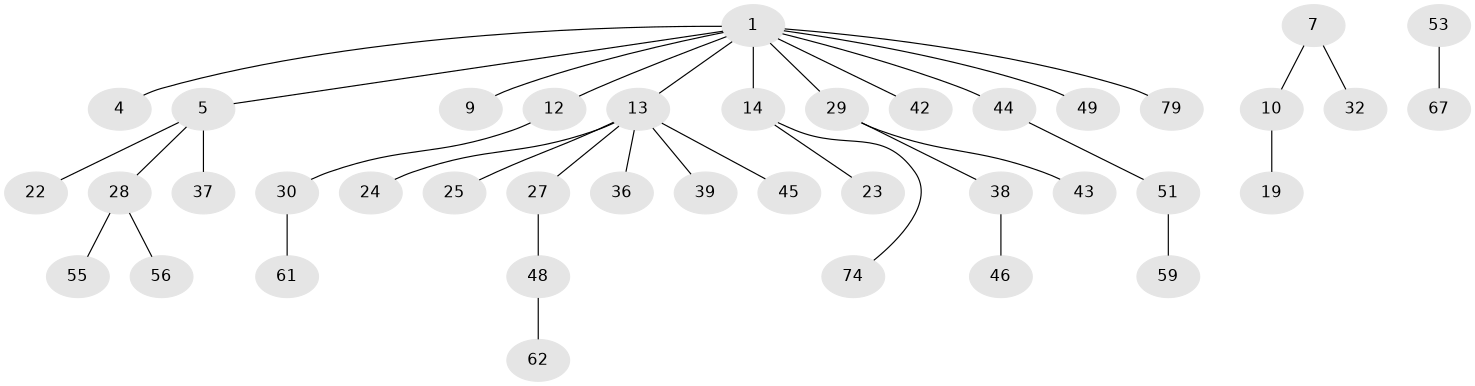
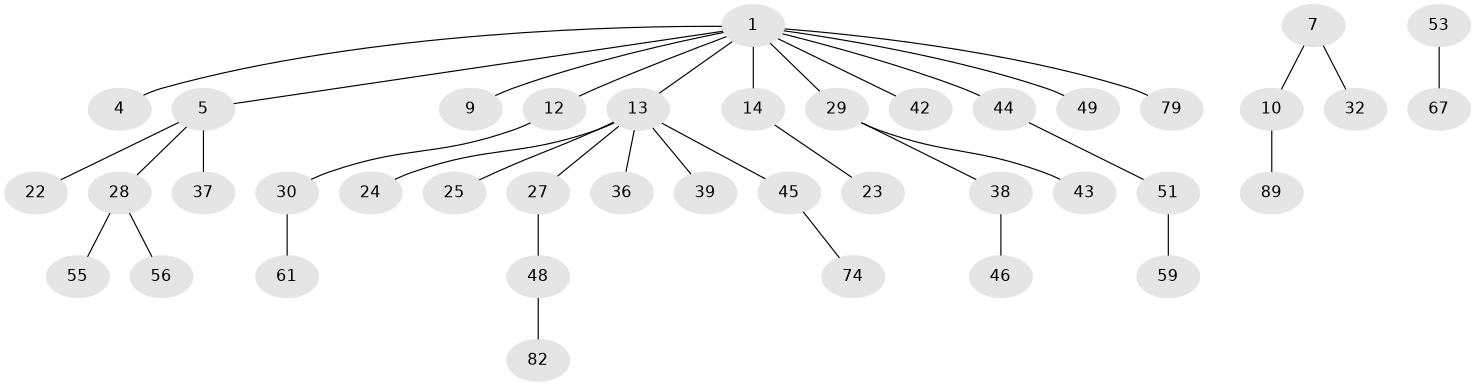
edge "14" -- "74": now "45" -- "74"
node "19": label "19" -> "89"
node "62": label "62" -> "82"
